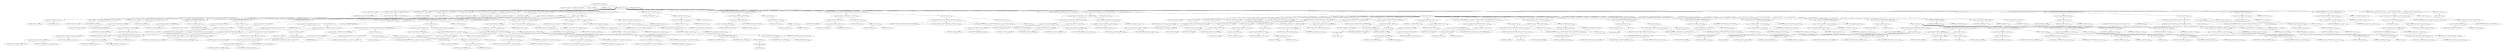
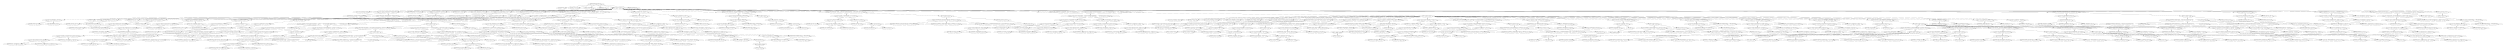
node "(IDENTIFIER,tempSize,ReadOK(tif, temp, tempSize))": removed
